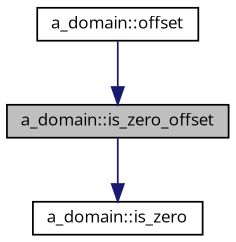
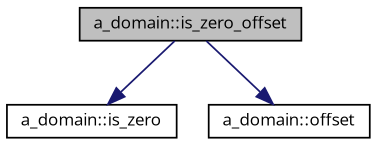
edge "a_domain::offset" -> "a_domain::is_zero_offset": reversed
